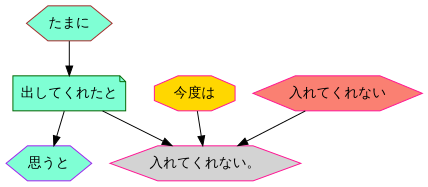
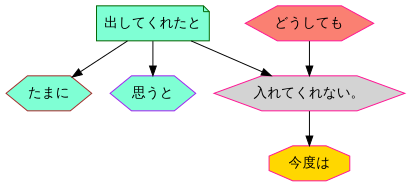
edge "たまに" -> "出してくれたと": reversed
node "入れてくれない": label "入れてくれない" -> "どうしても"
edge "今度は" -> "入れてくれない。": reversed
